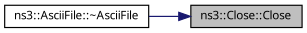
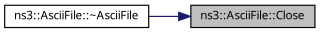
node "ns3::Close::Close": label "ns3::Close::Close" -> "ns3::AsciiFile::Close"
